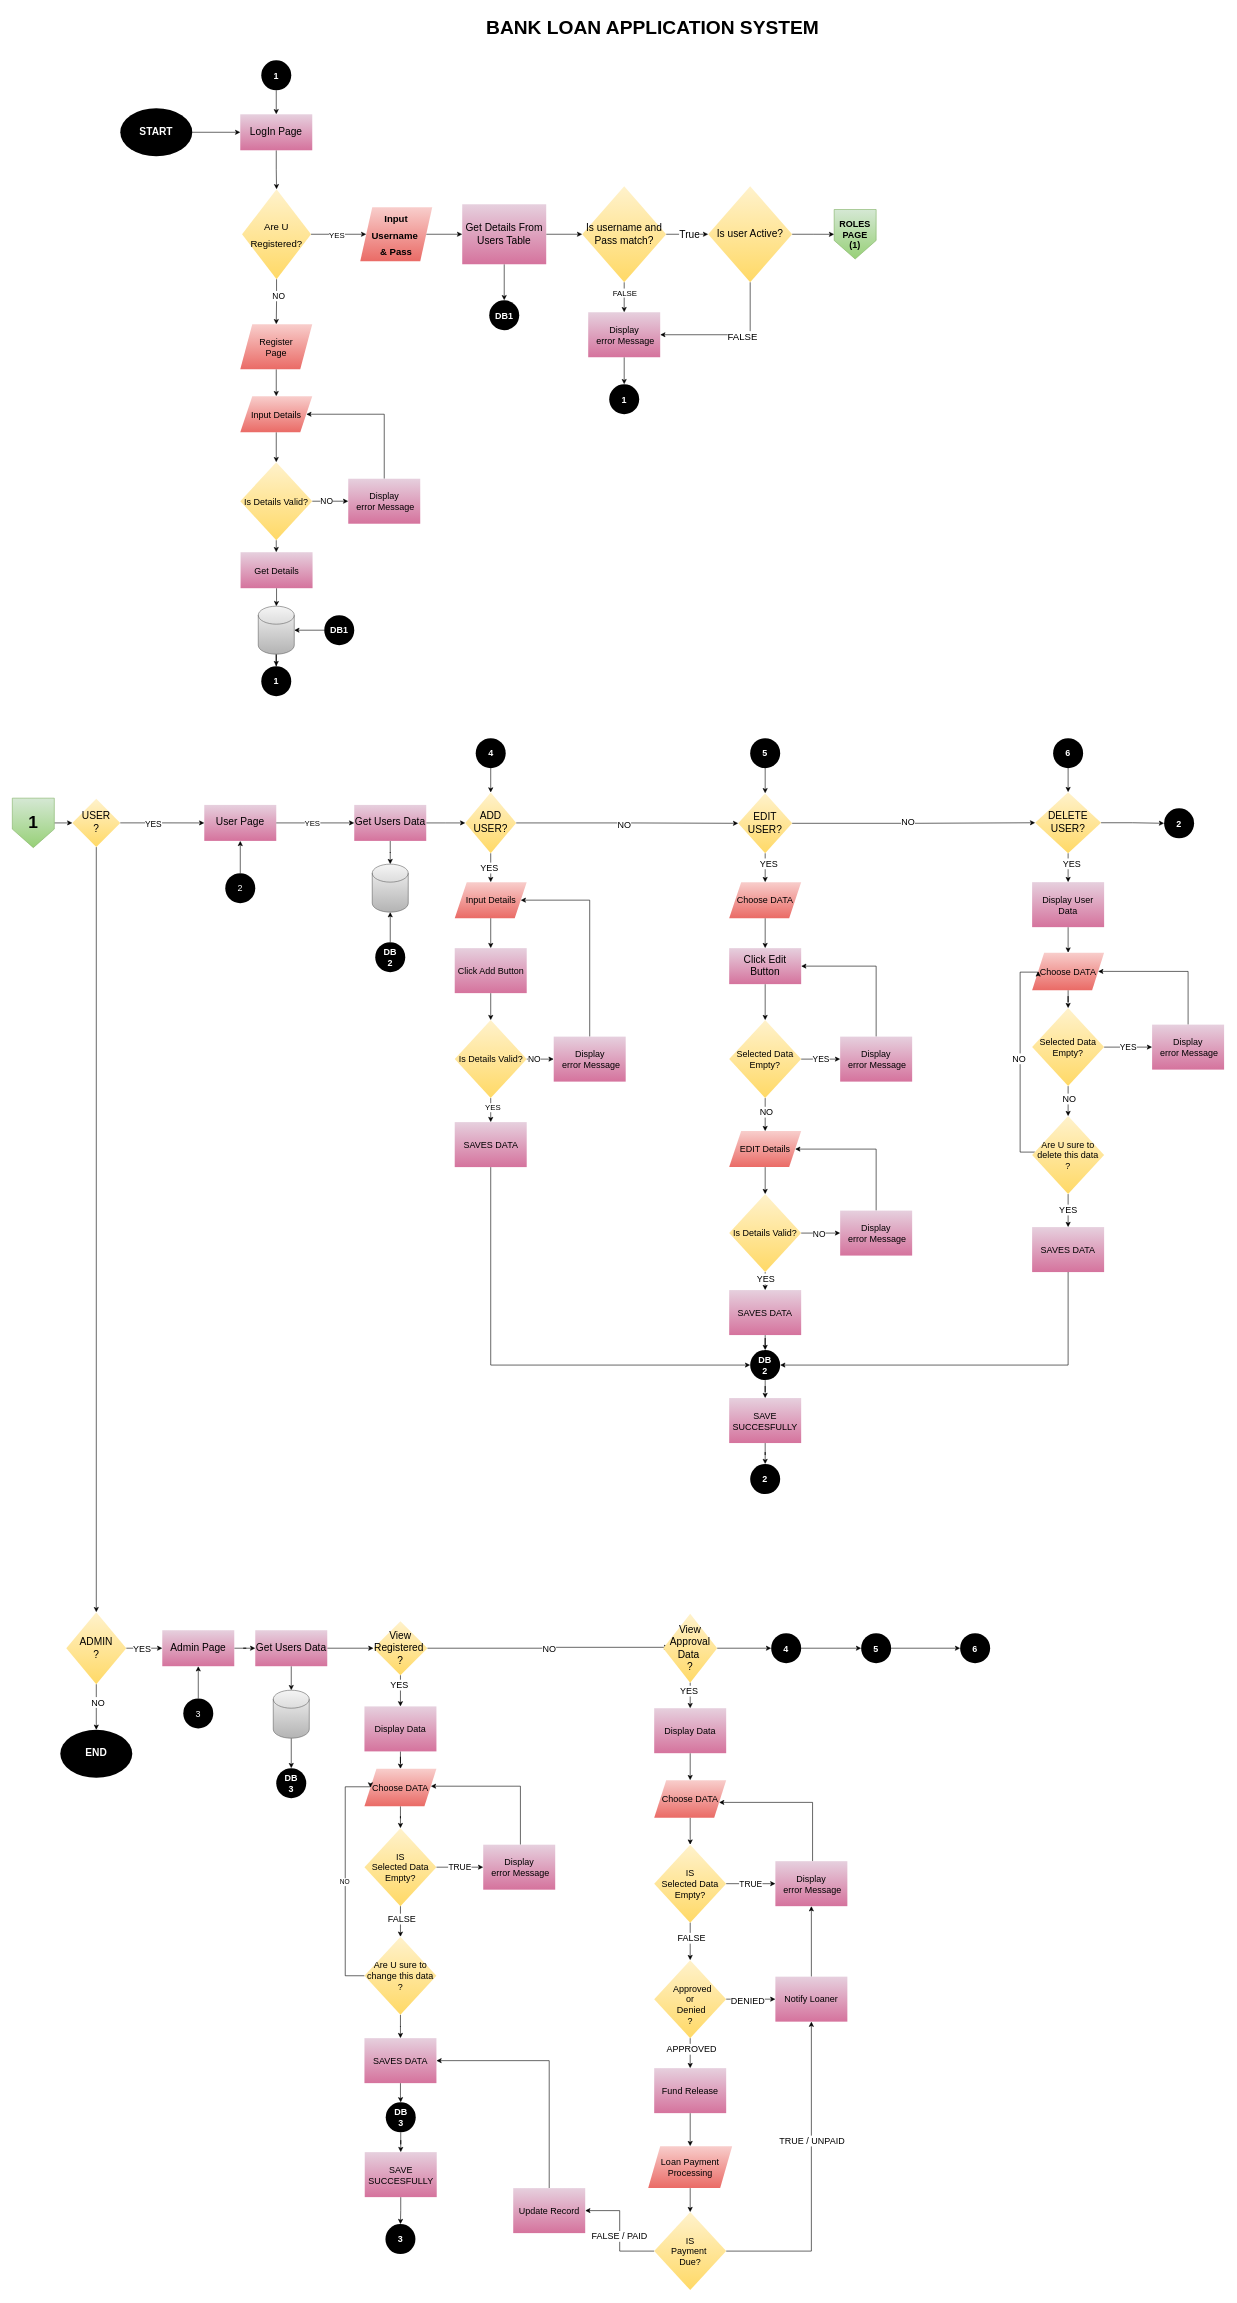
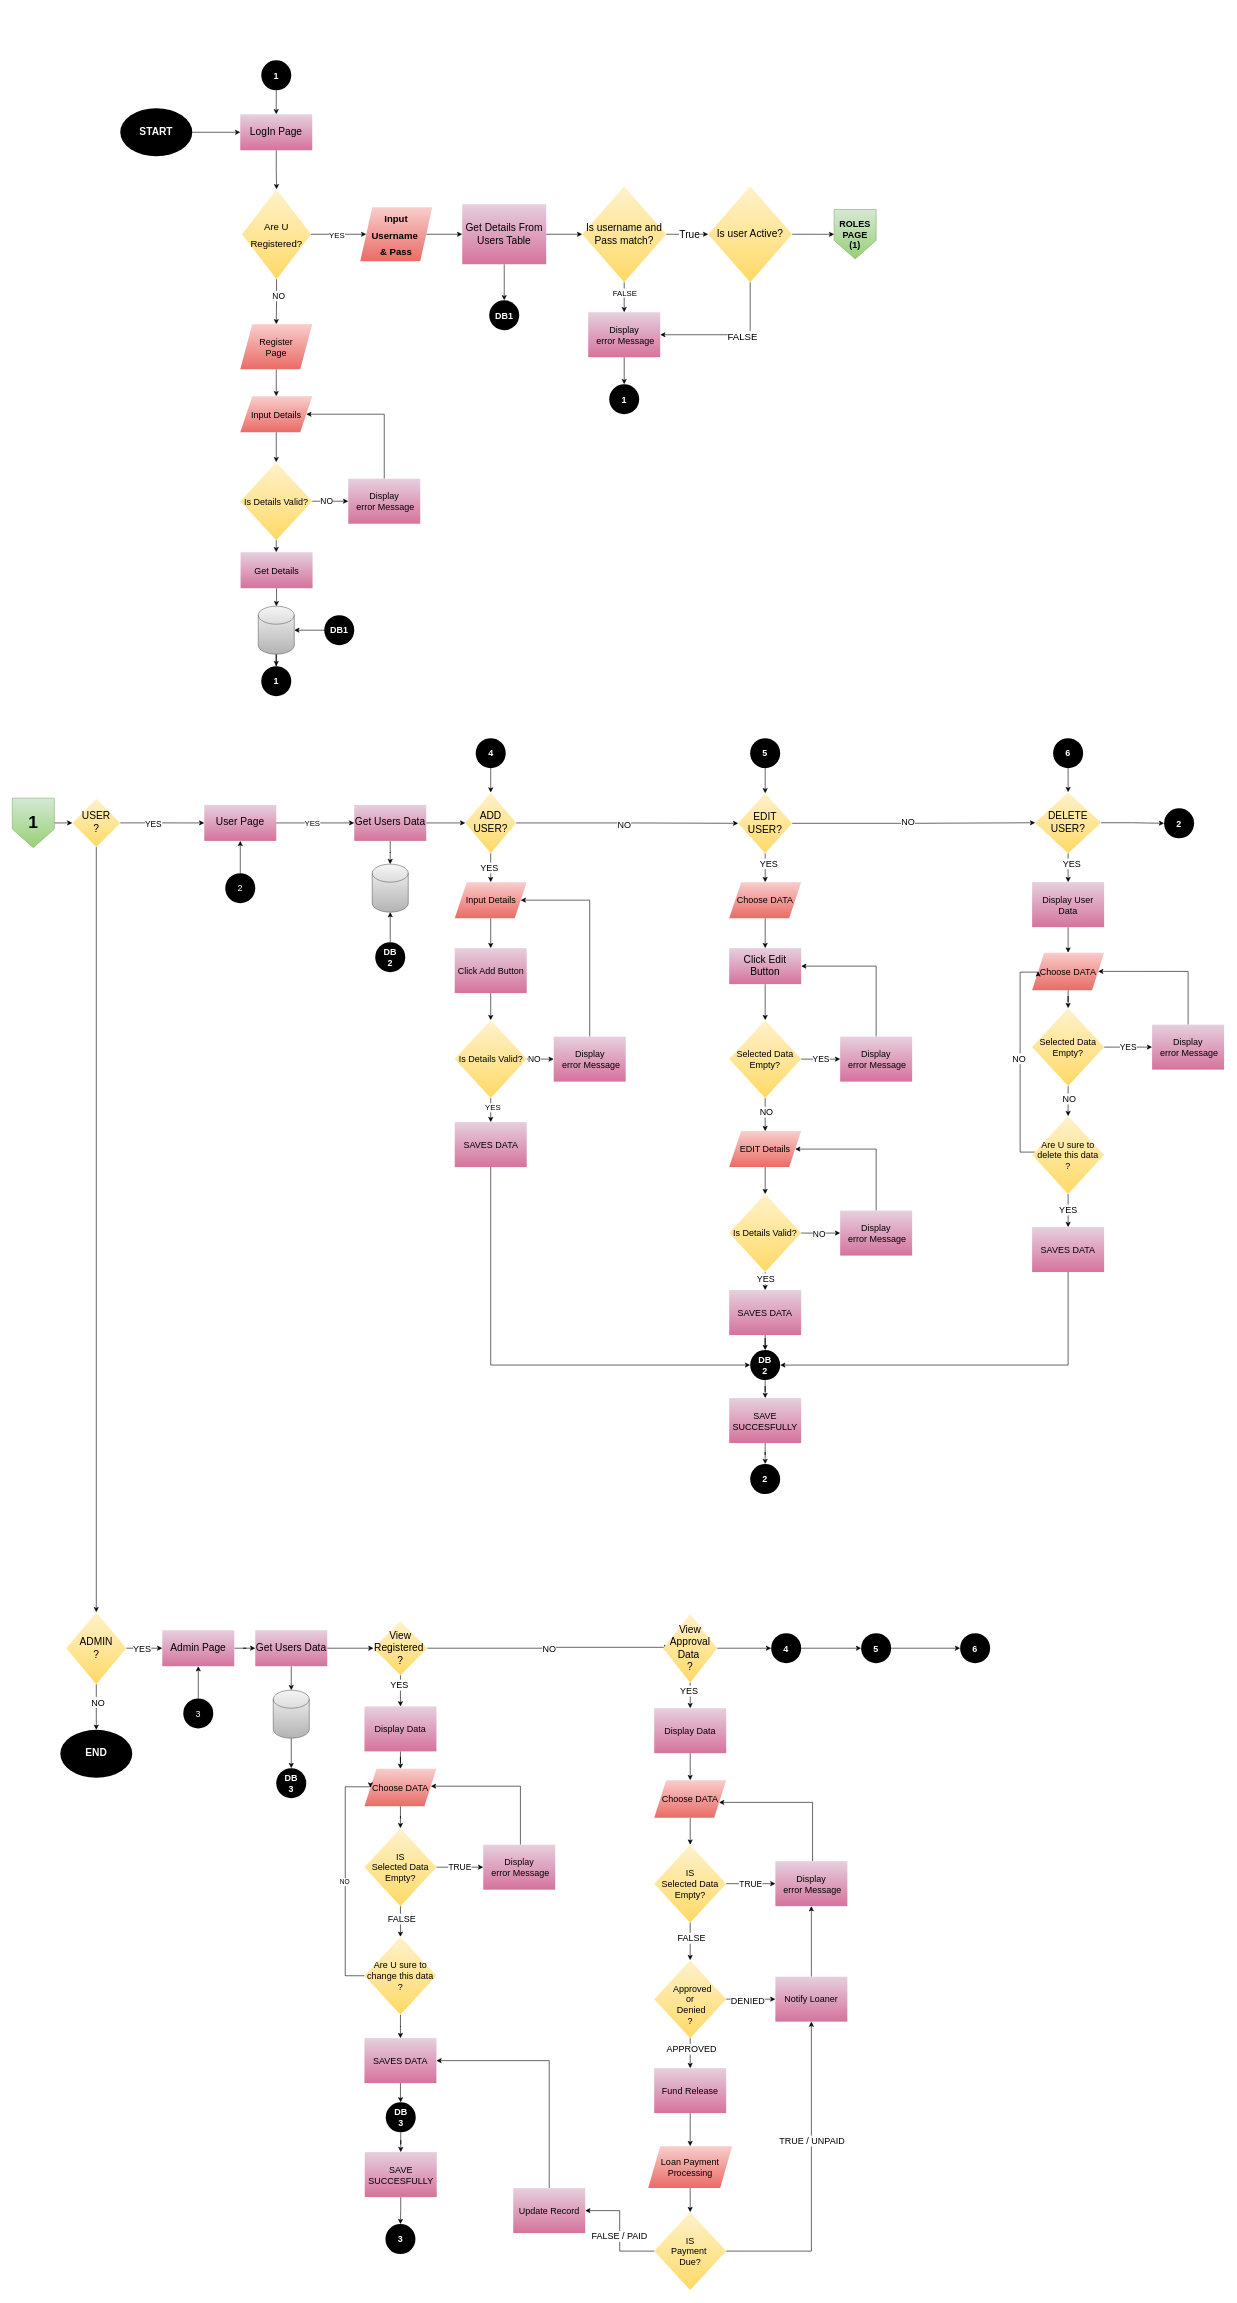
node "BANK LOAN APPLICATION SYSTEM": removed
